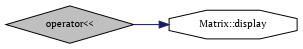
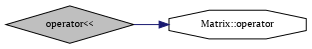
node "Matrix::display": label "Matrix::display" -> "Matrix::operator"
